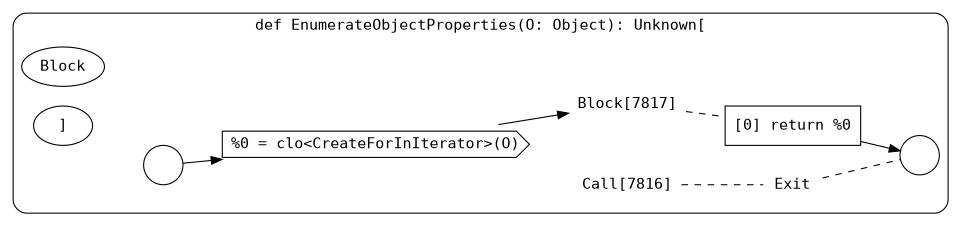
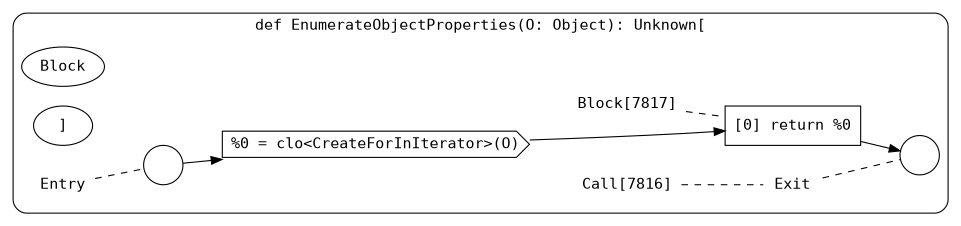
edge "%0 = clo<CreateForInIterator>(O)" -> "Block[7817]": now "%0 = clo<CreateForInIterator>(O)" -> "[0] return %0"
node "Entry": added
